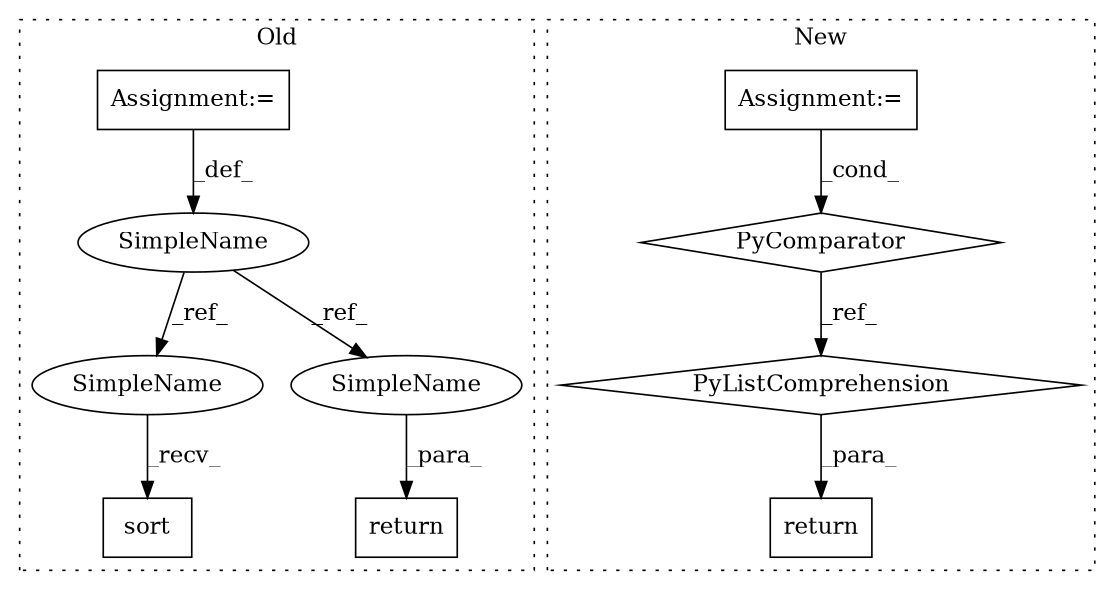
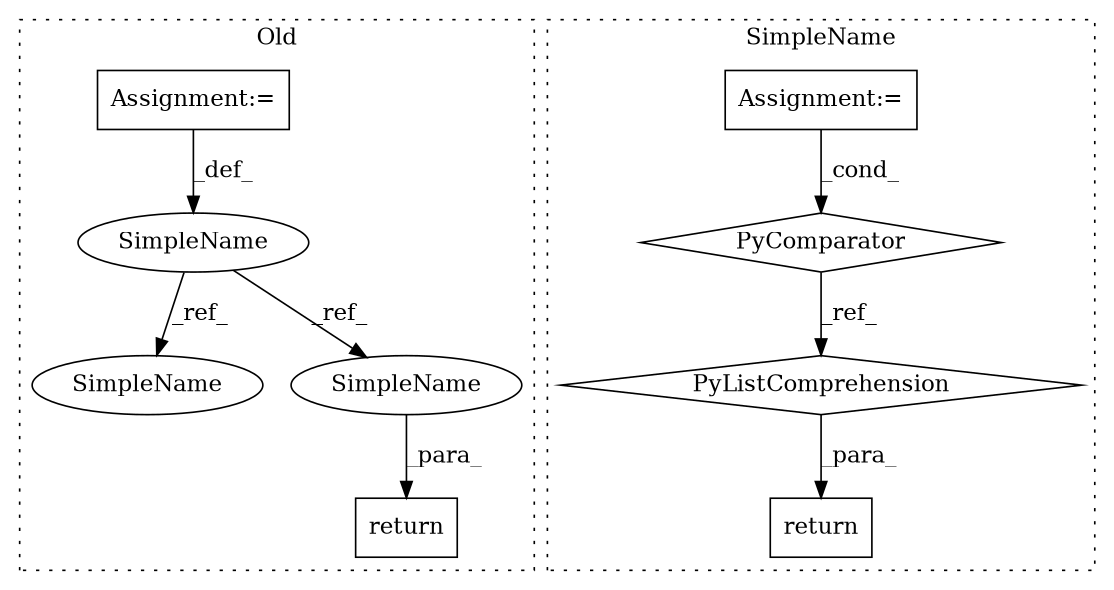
cluster "New": label "New" -> "SimpleName"
node "sort": removed
